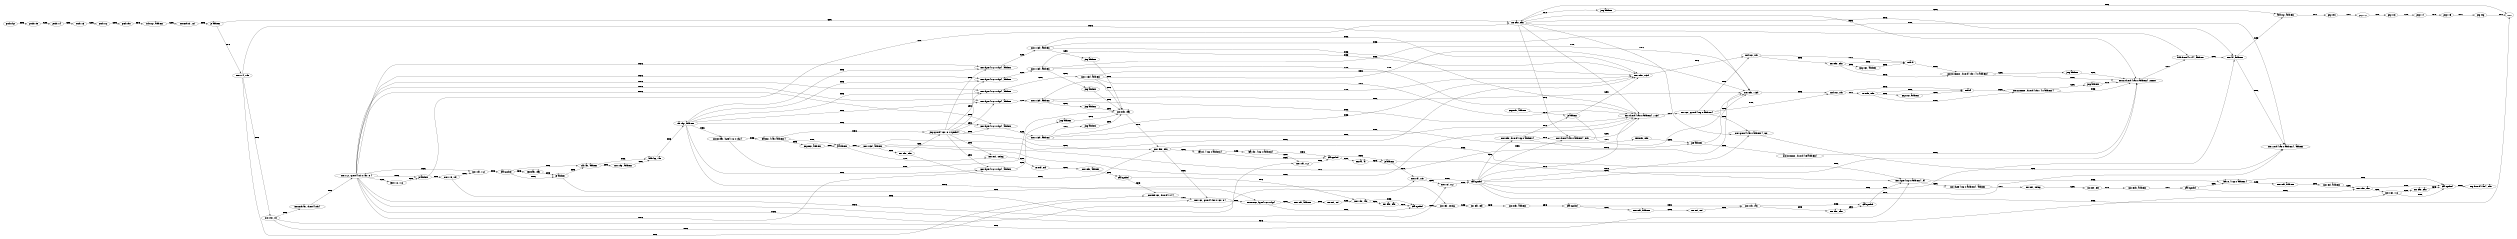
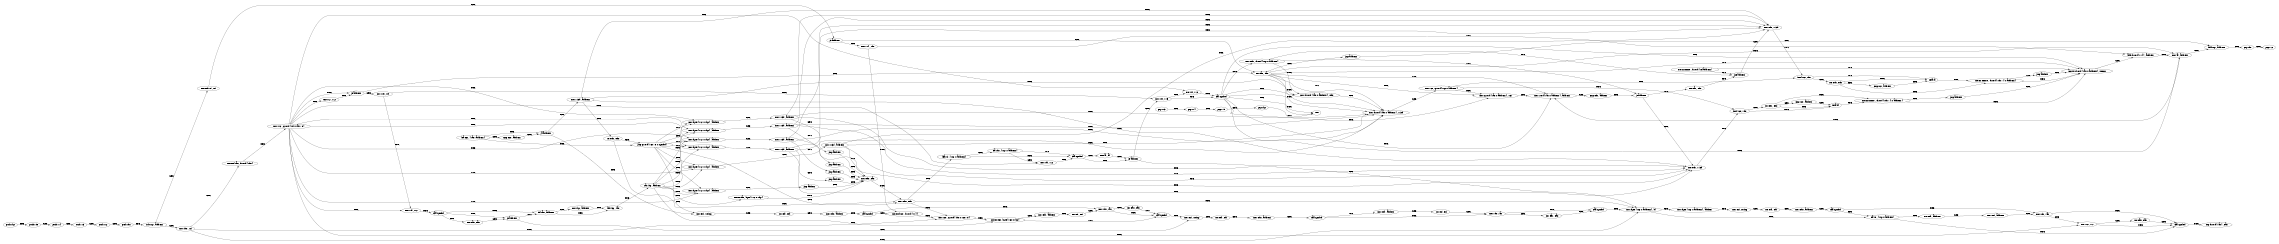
edge "pop r12" -> "pop r13": removed, label "CFG"
edge "mov word [ rax + address ] , address" -> "cmp edx , address": added, label "CFG"
node "test edx , edx": label "test edx , edx" -> "test sar , edx"
edge "movsx eax , byte [ r12 + rbp ]" -> "lea ecx , [ rax - address ]": removed, label "DFG"
edge "mov r14 , rdx" -> "mov rbx , rsi": now "sub rsp , address" -> "mov rbx , rsi"
edge "jne address" -> "movss xmm0 , dword [ rel address ]": reversed
